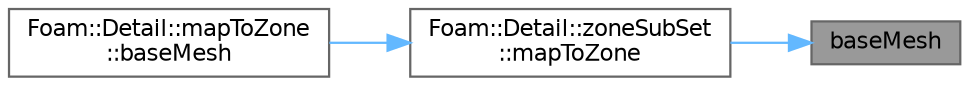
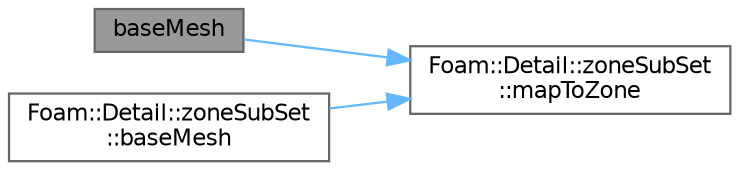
node "Foam::Detail::mapToZone ::baseMesh": label "Foam::Detail::mapToZone ::baseMesh" -> "Foam::Detail::zoneSubSet ::baseMesh"
edge "Foam::Detail::zoneSubSet ::mapToZone" -> "baseMesh": reversed
